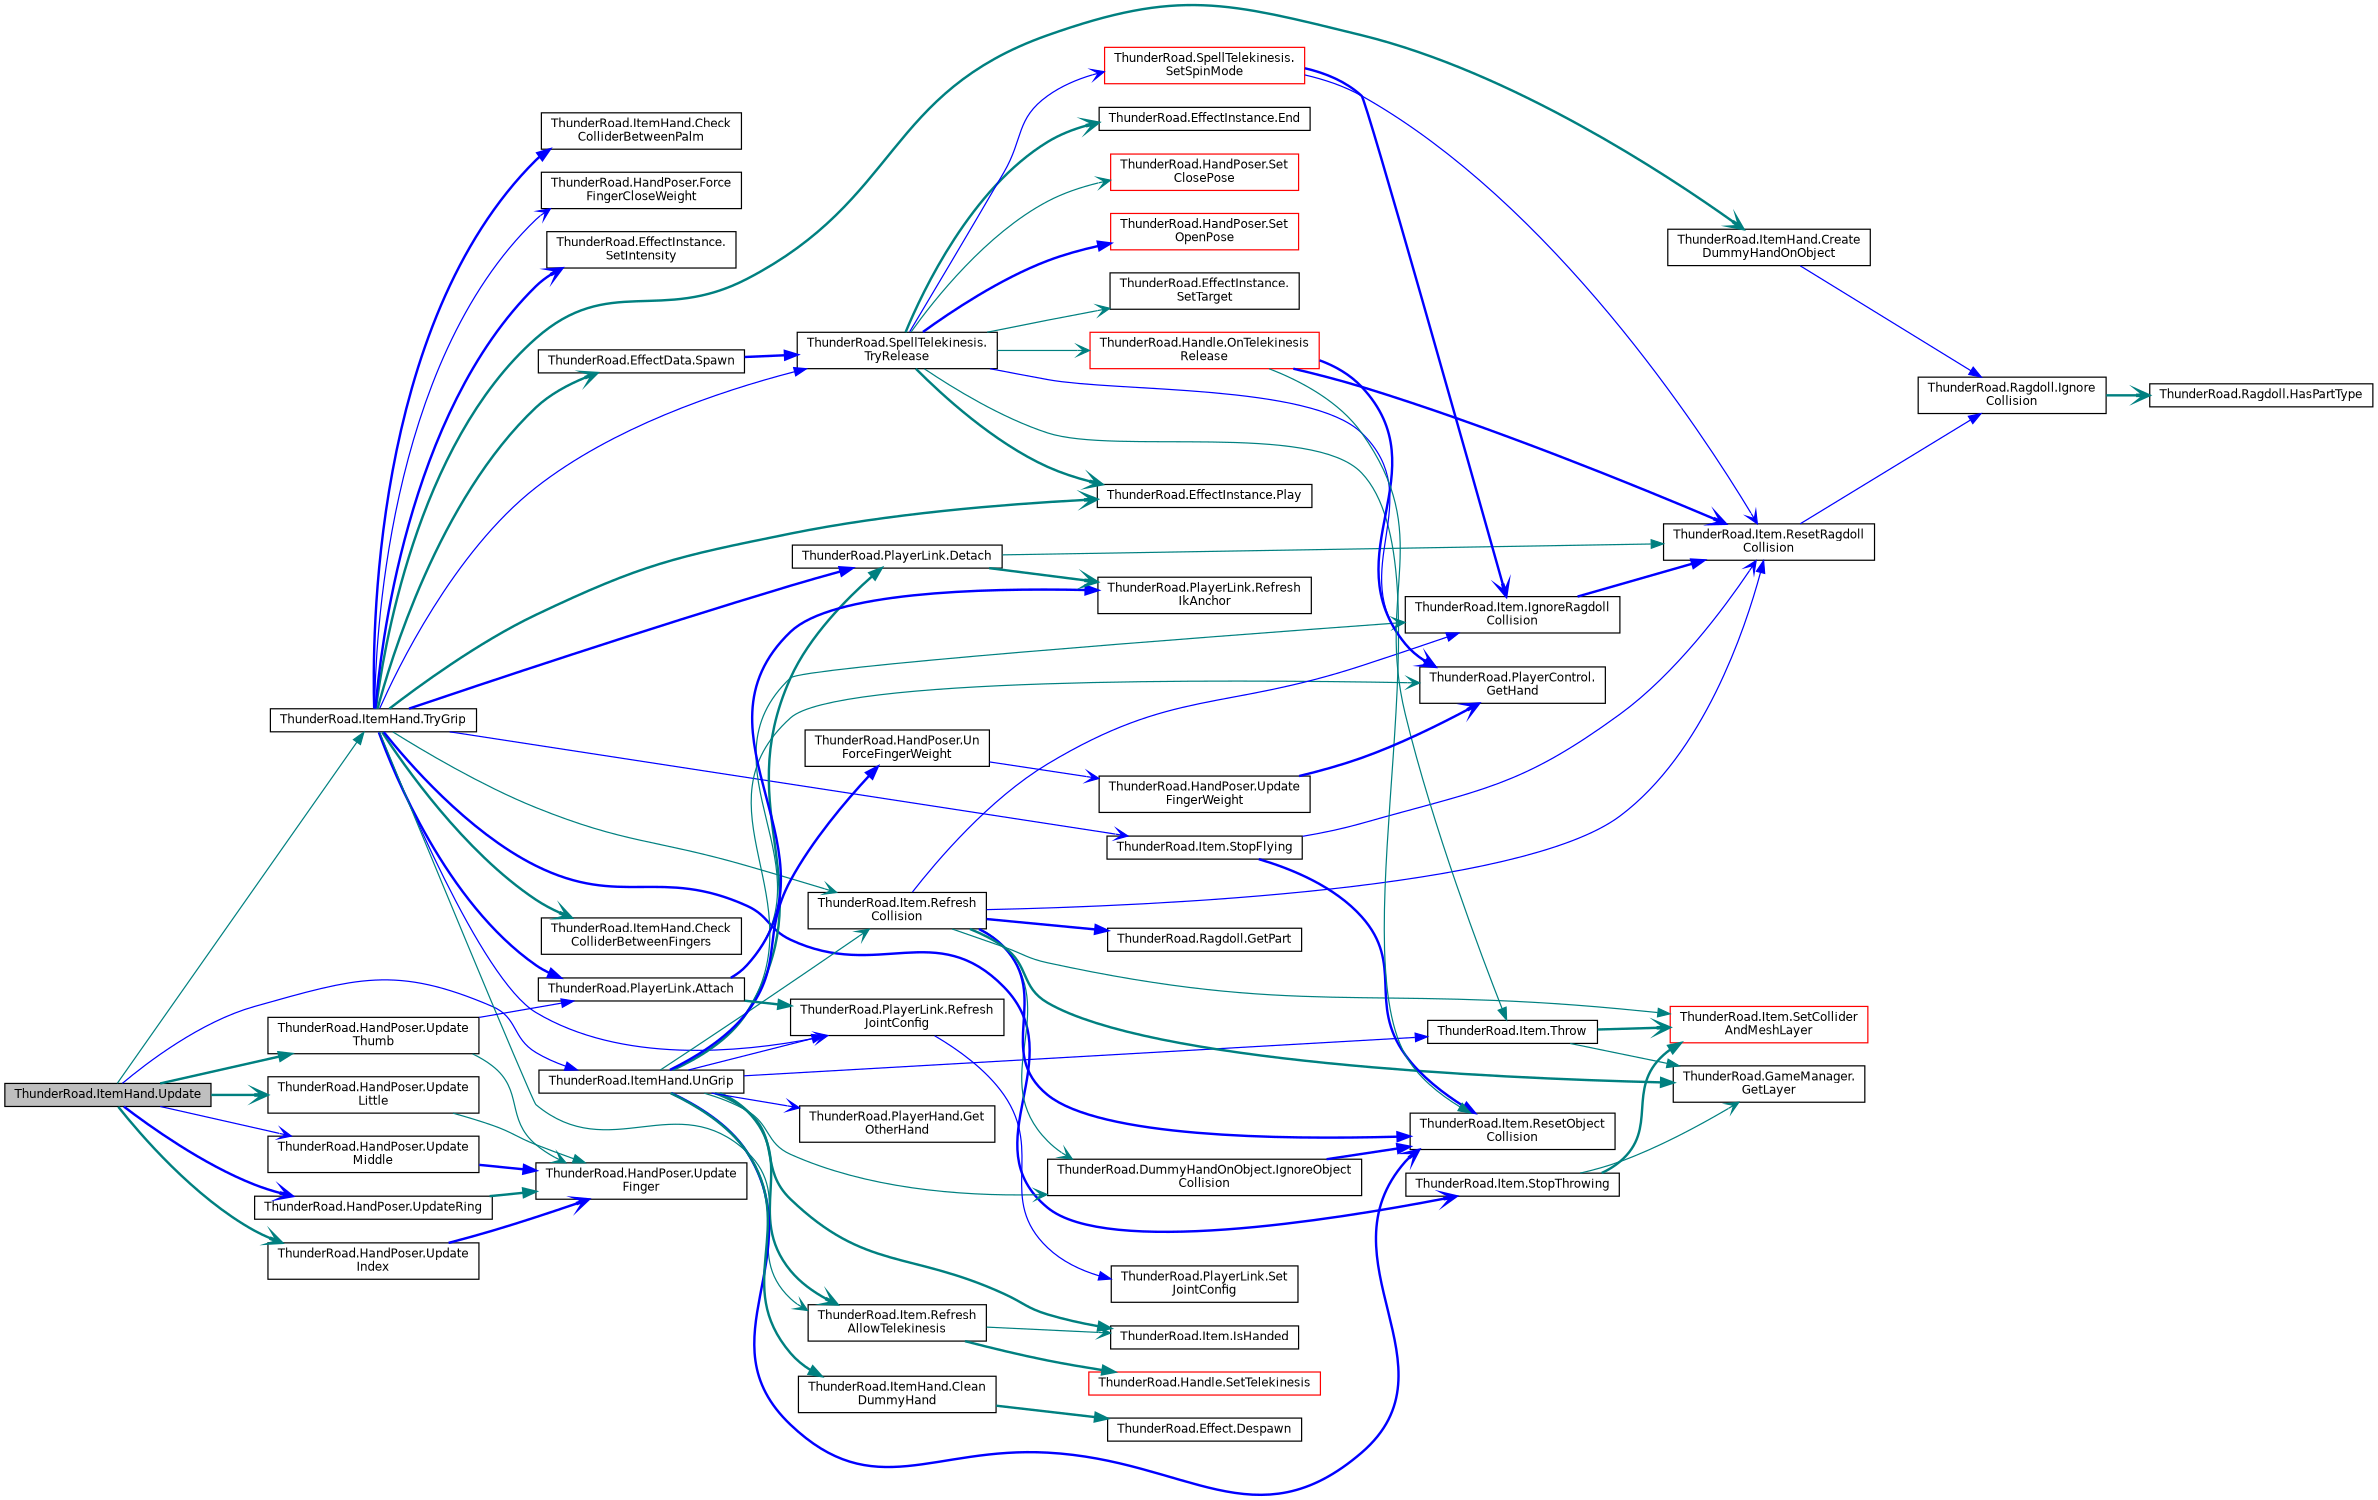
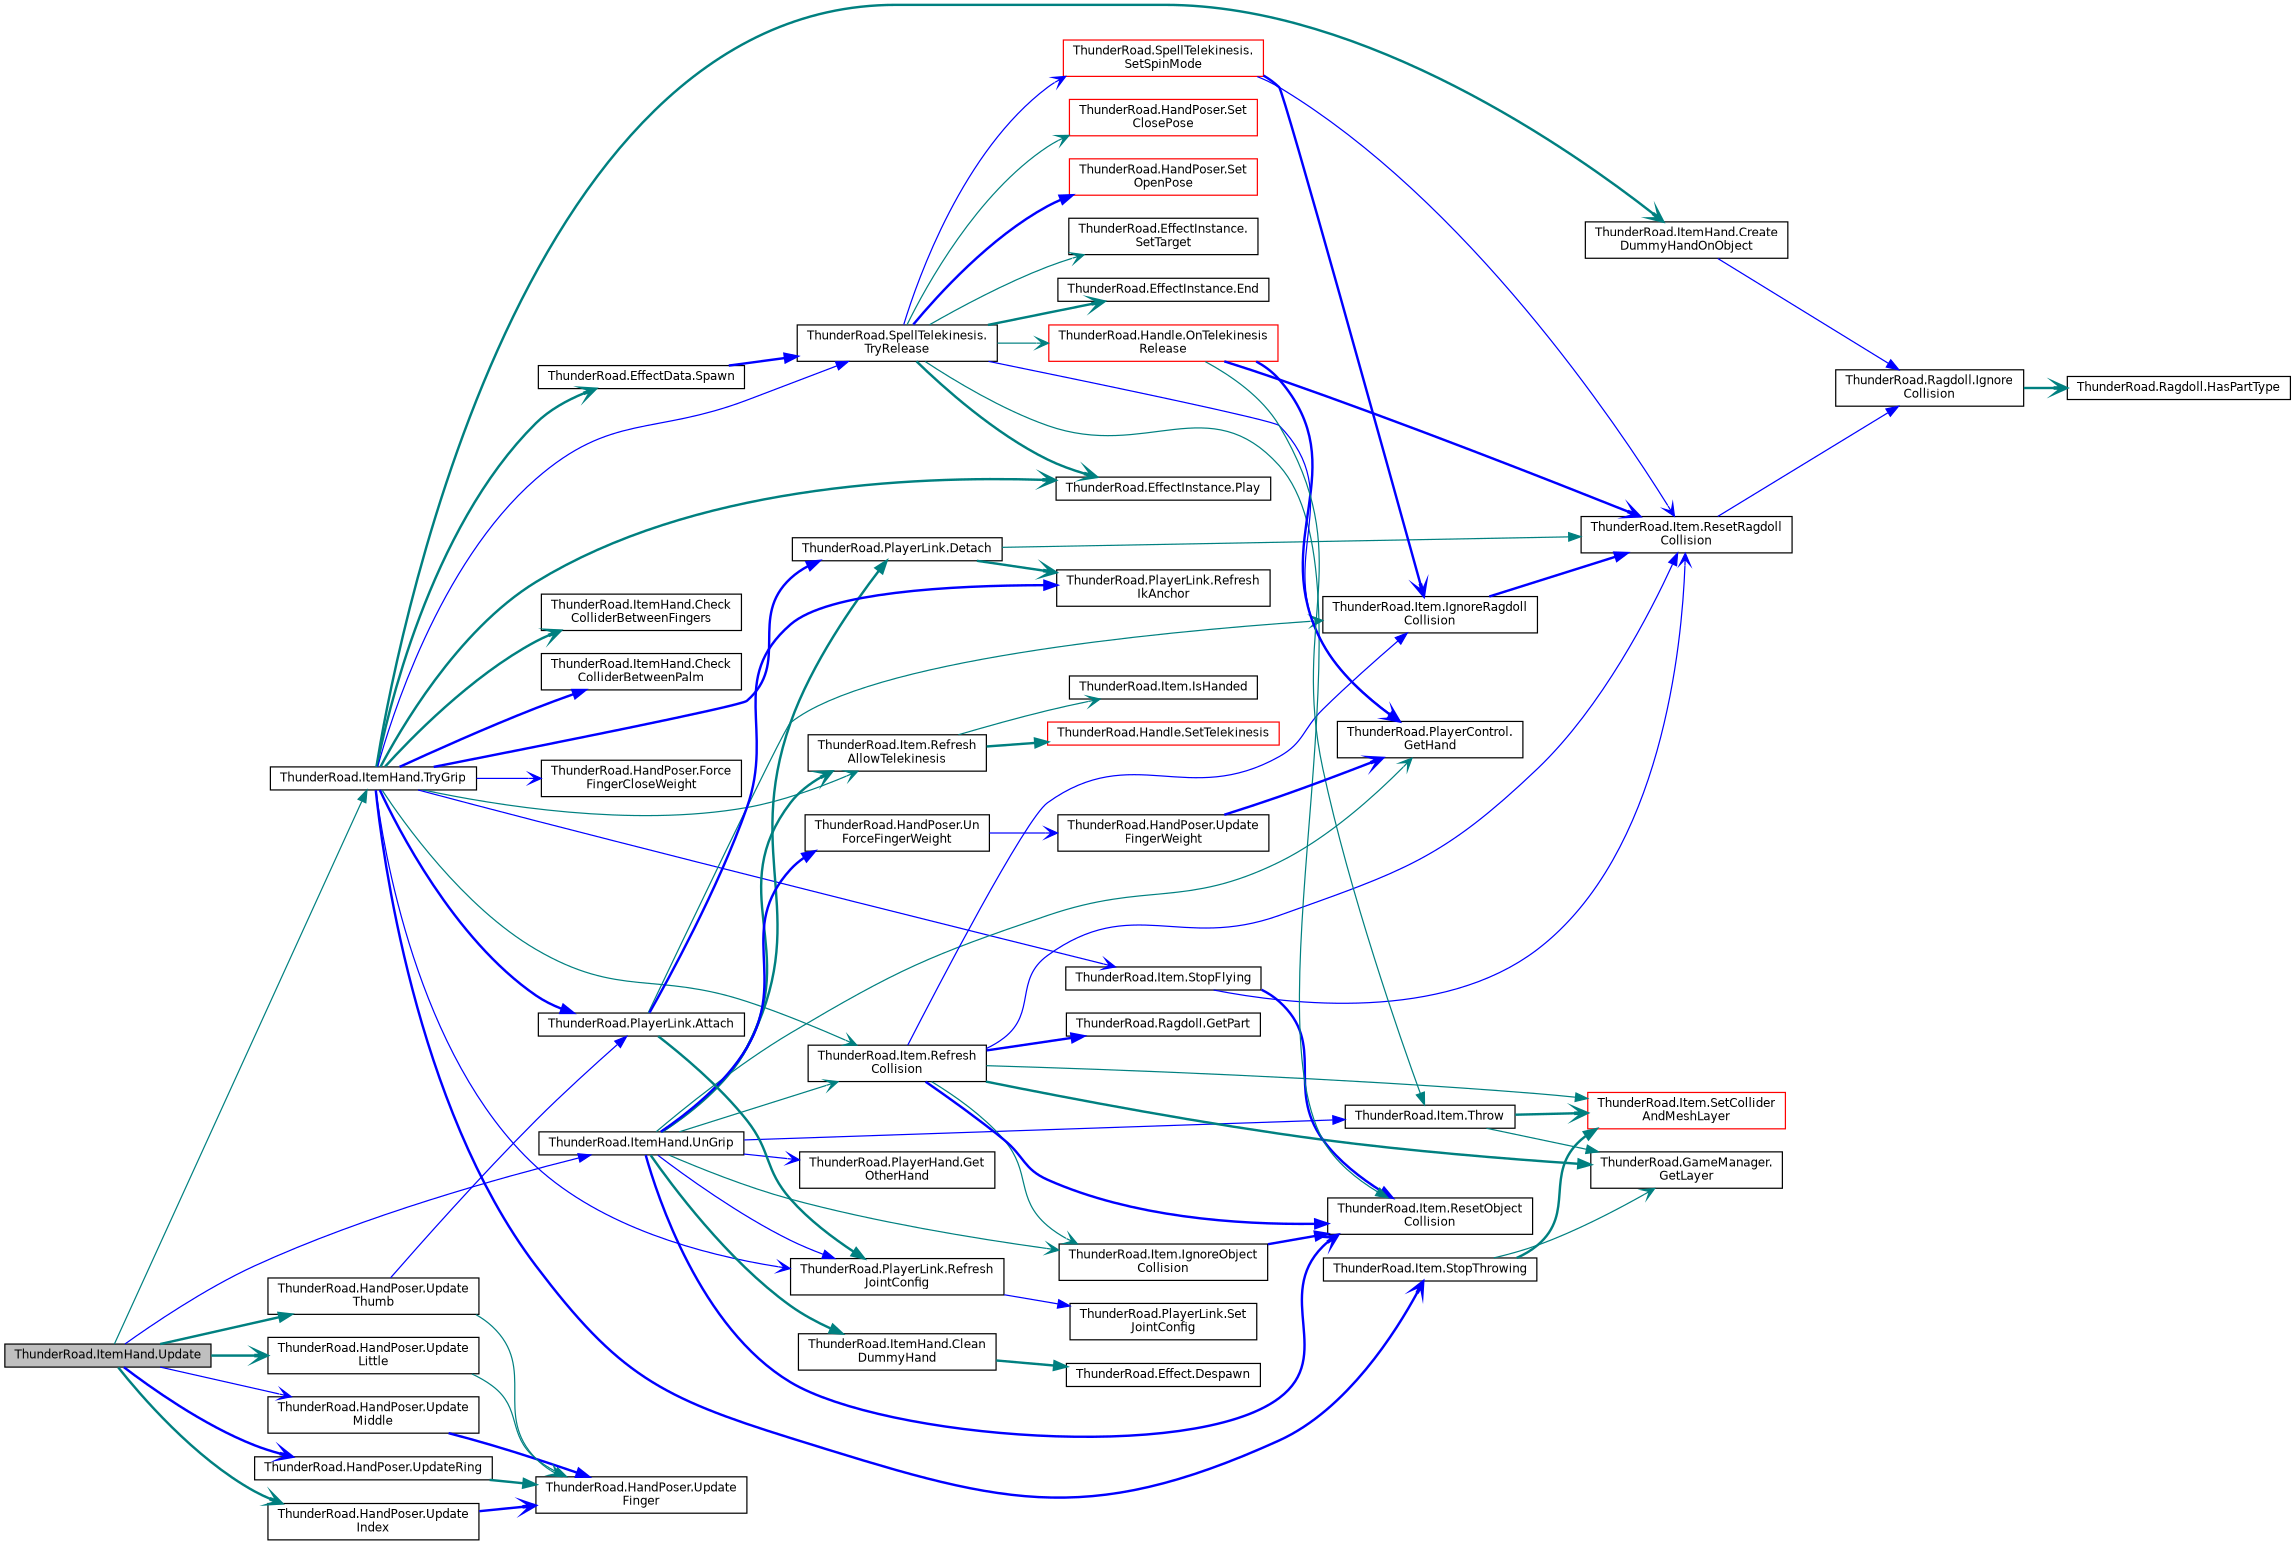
node "ThunderRoad.EffectInstance. SetIntensity": removed
node "ThunderRoad.DummyHandOnObject.IgnoreObject Collision": label "ThunderRoad.DummyHandOnObject.IgnoreObject Collision" -> "ThunderRoad.Item.IgnoreObject Collision"
edge "ThunderRoad.ItemHand.UnGrip" -> "ThunderRoad.Item.IsHanded": removed
